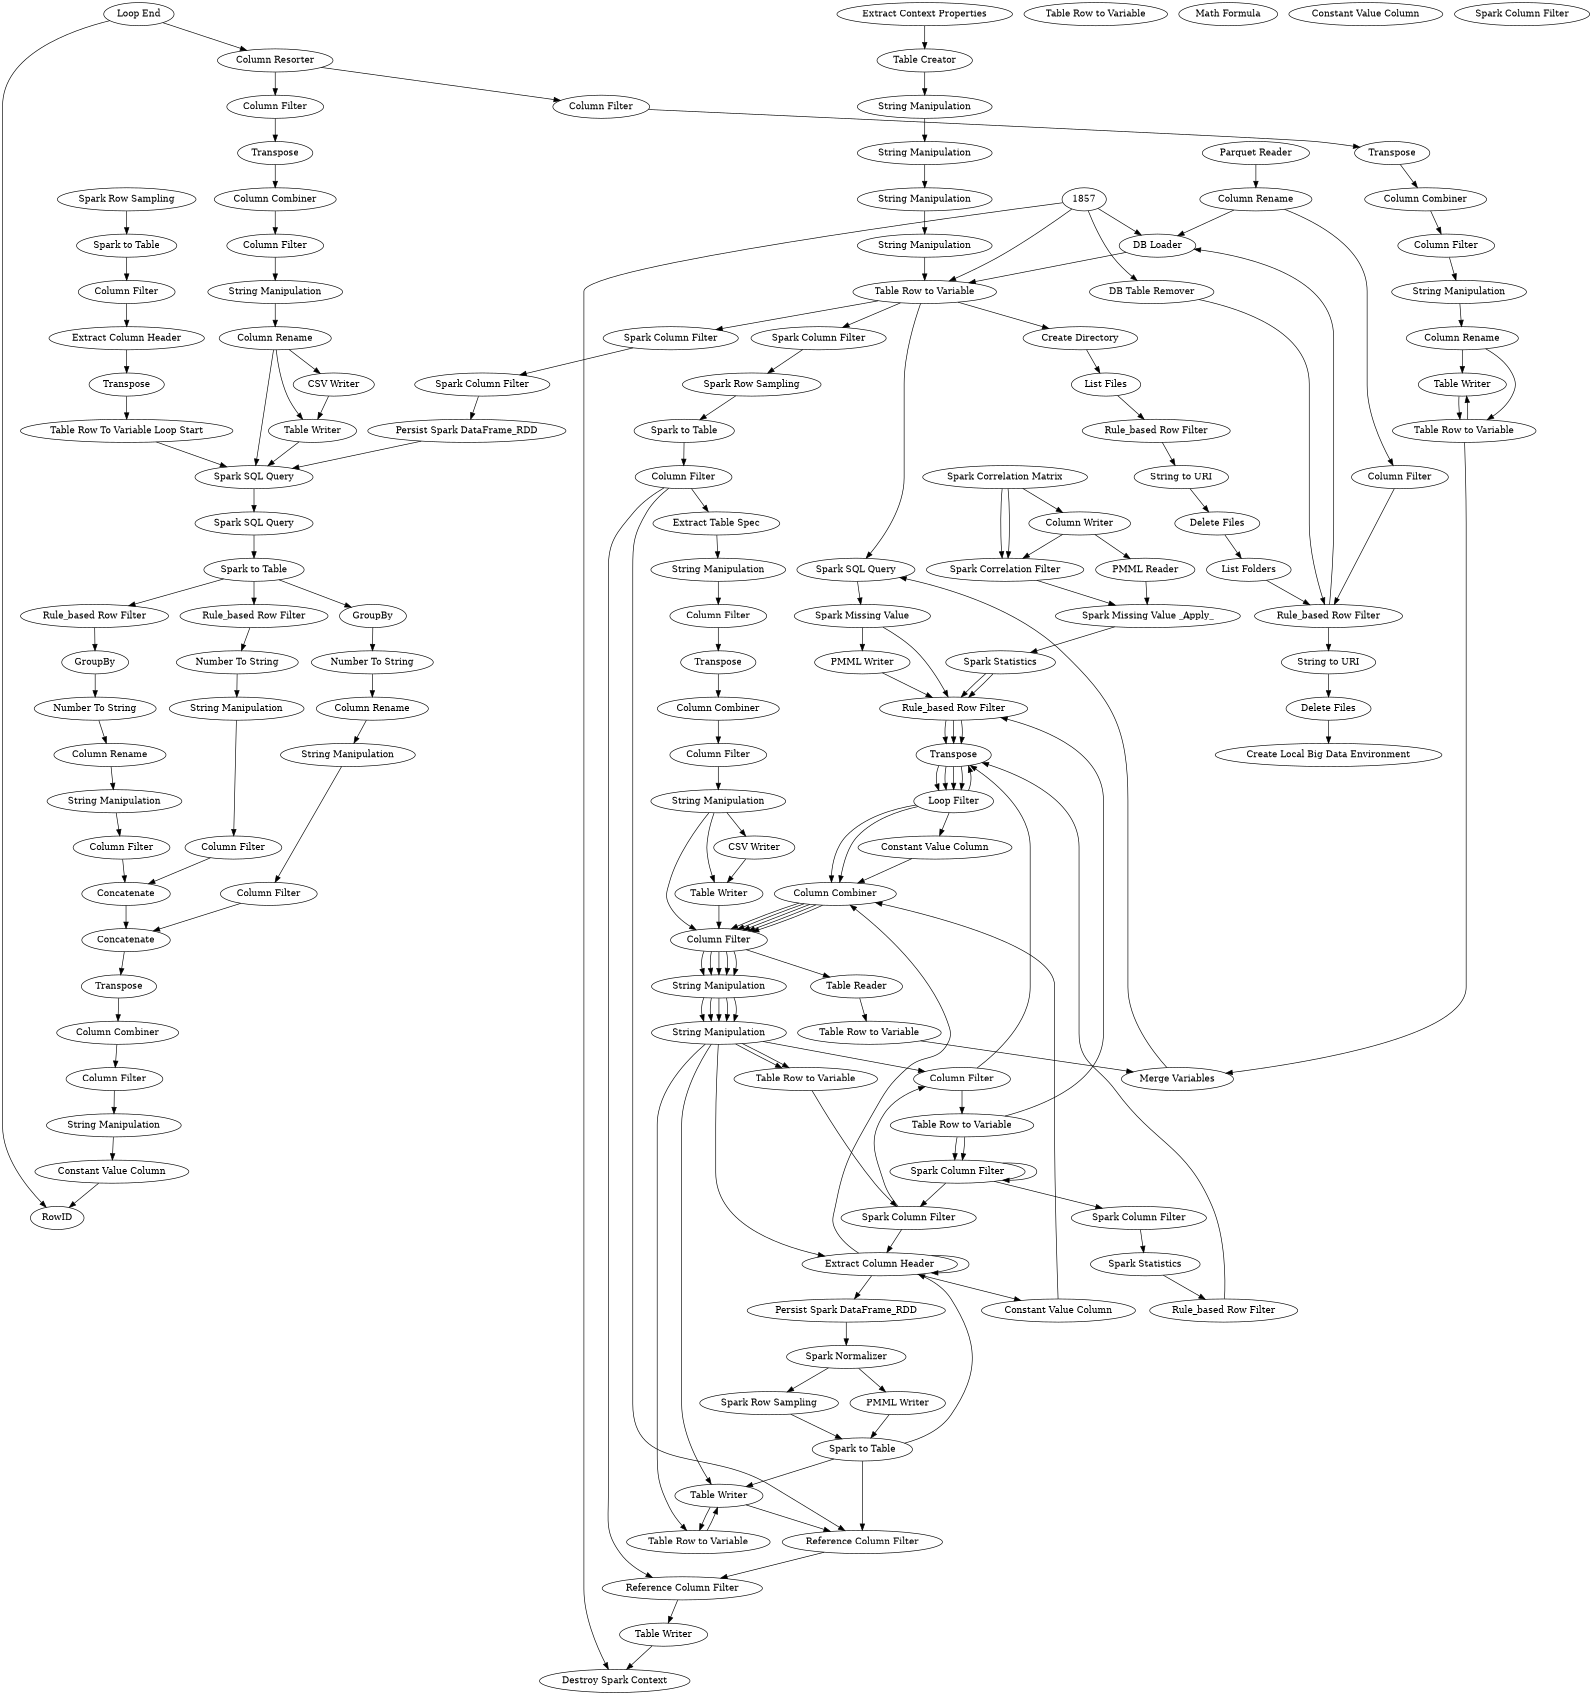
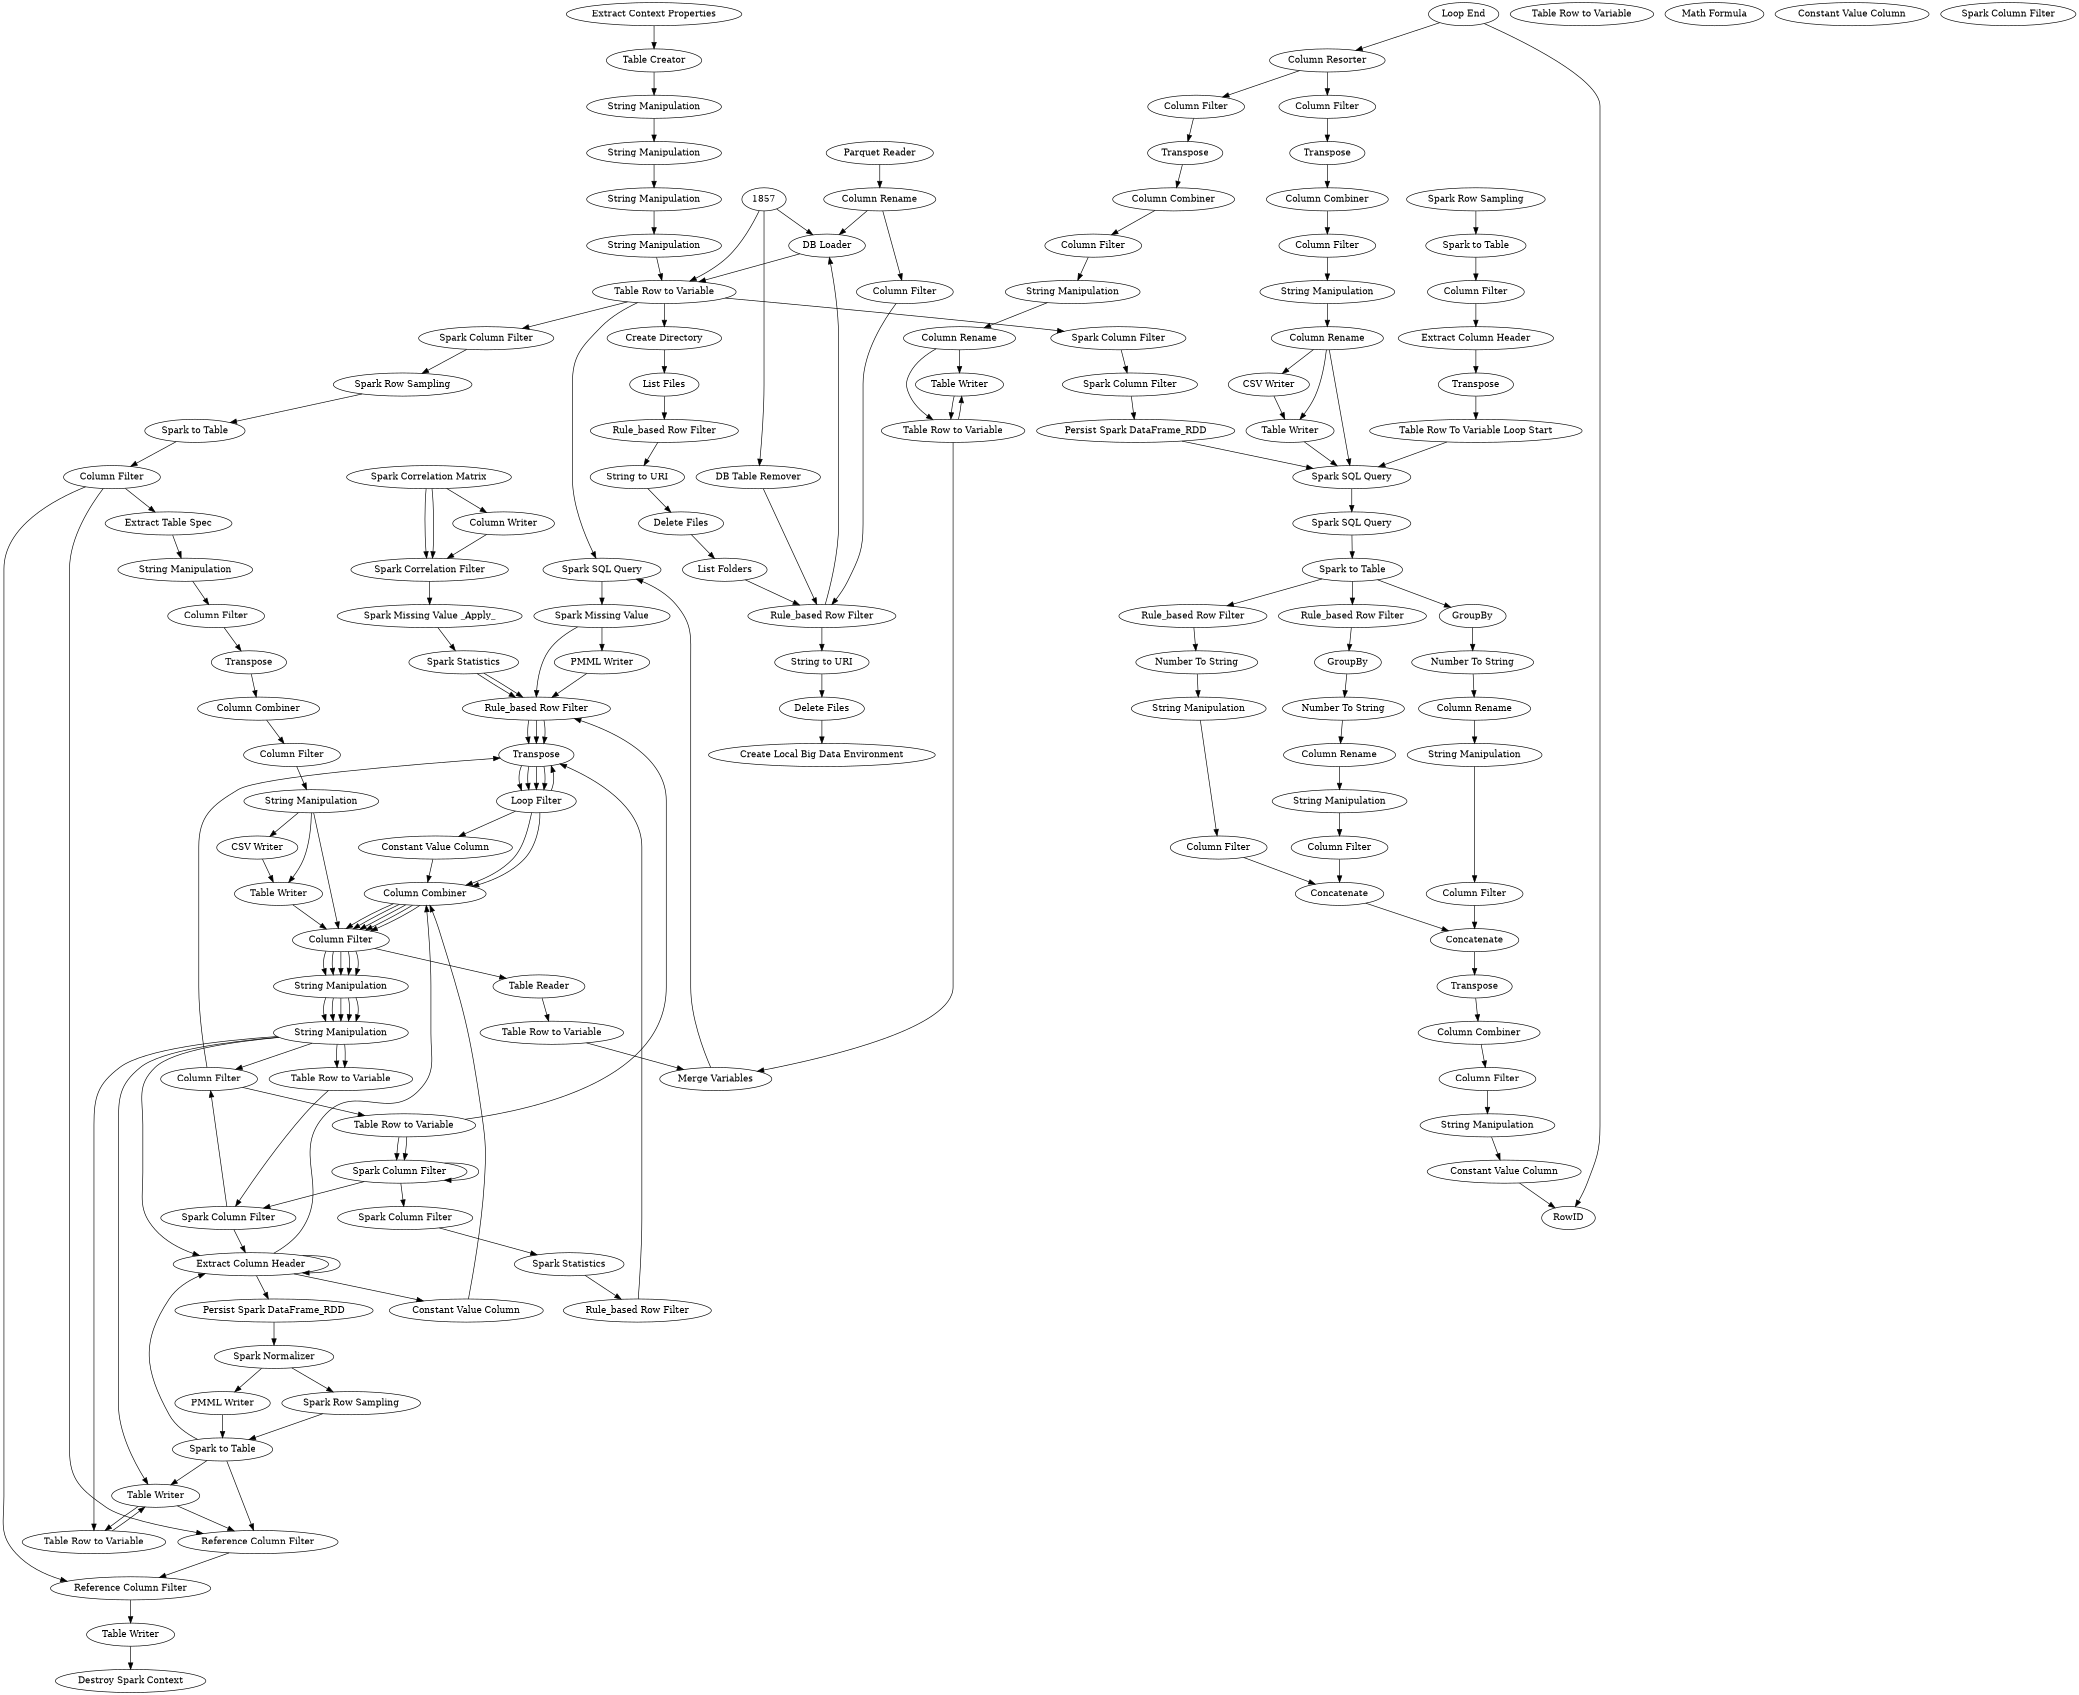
node "PMML Reader": removed
edge "1857" -> "Destroy Spark Context": removed
